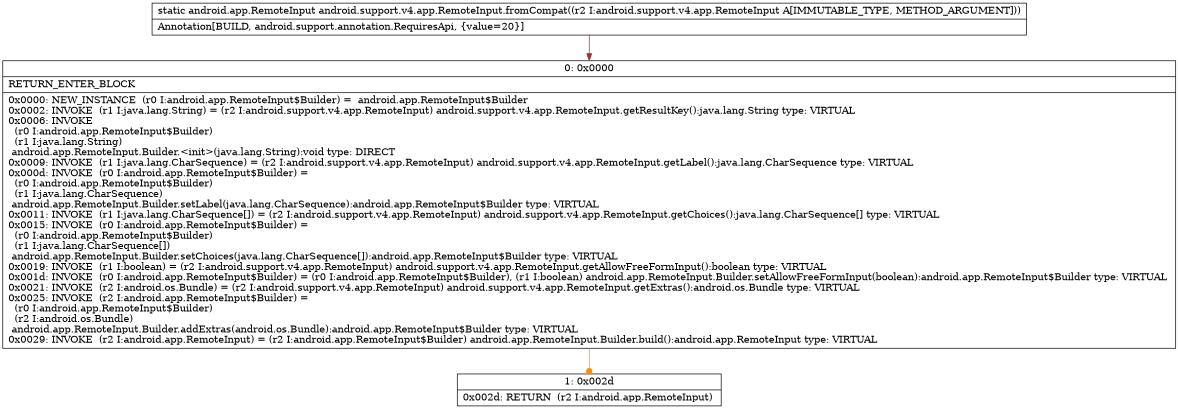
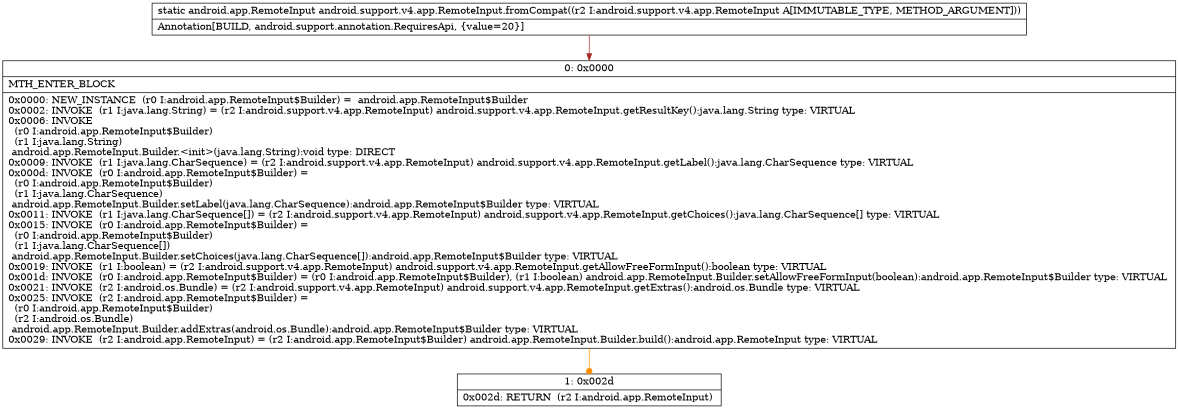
node "0: 0x0000": text "RETURN_ENTER_BLOCK" -> "MTH_ENTER_BLOCK"
